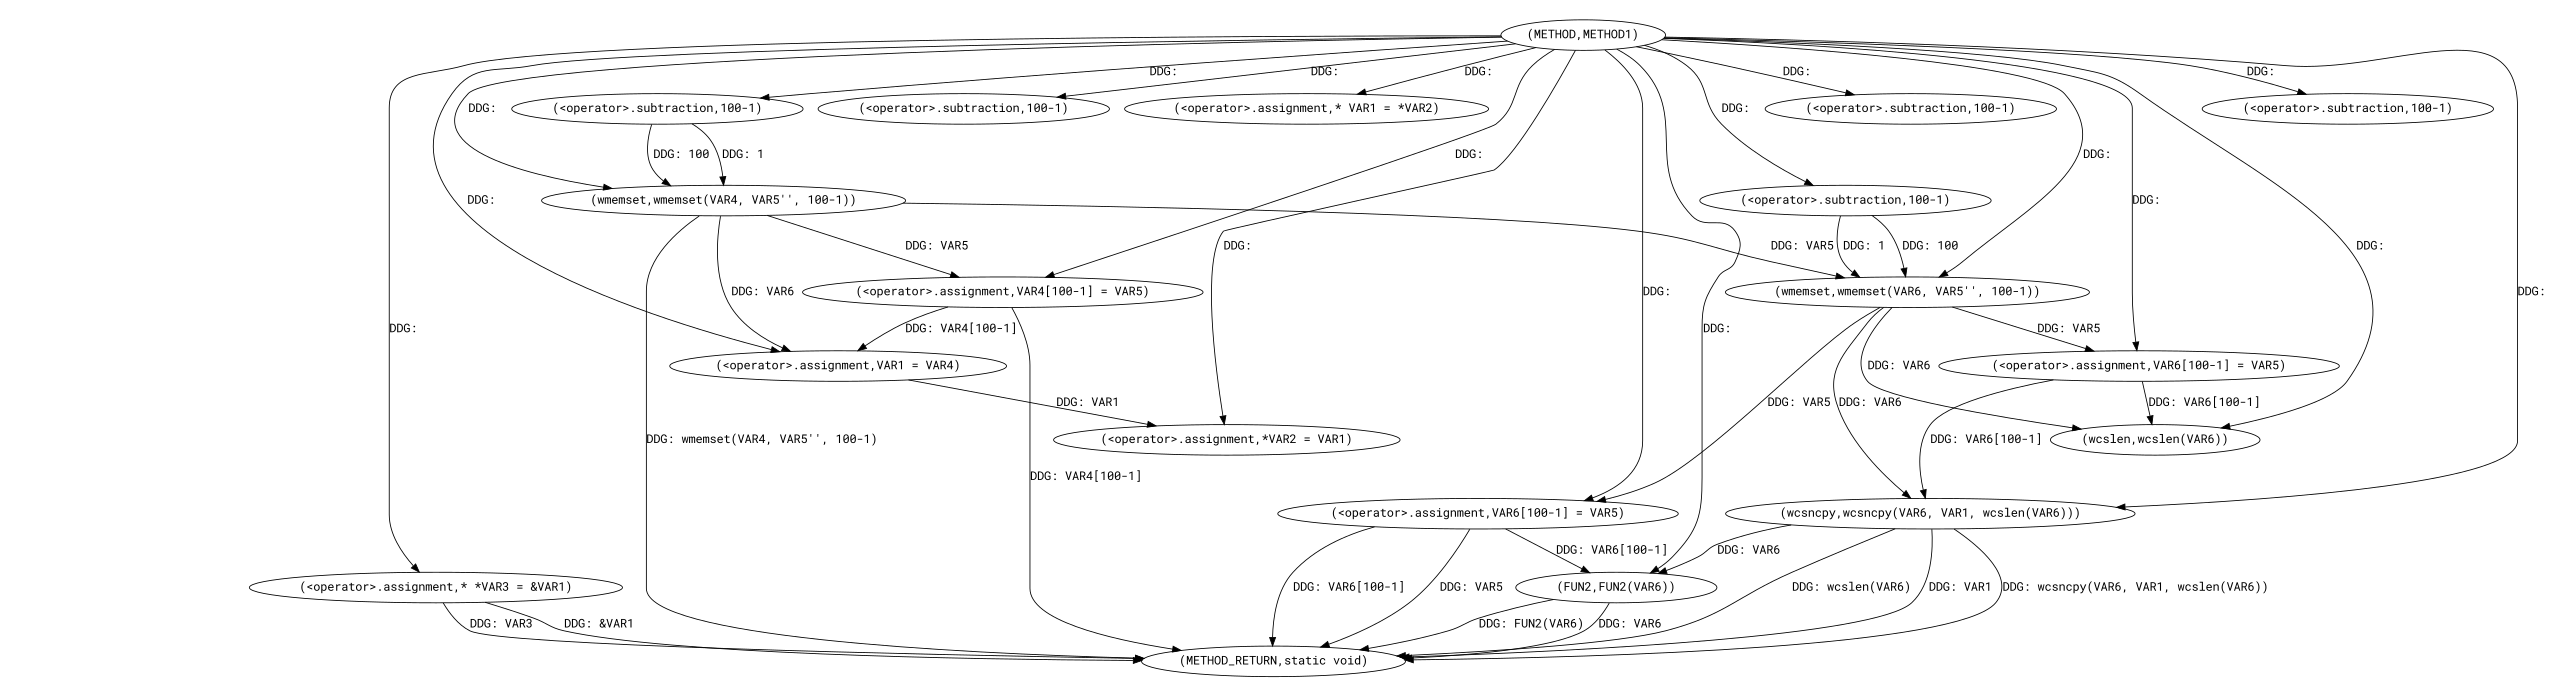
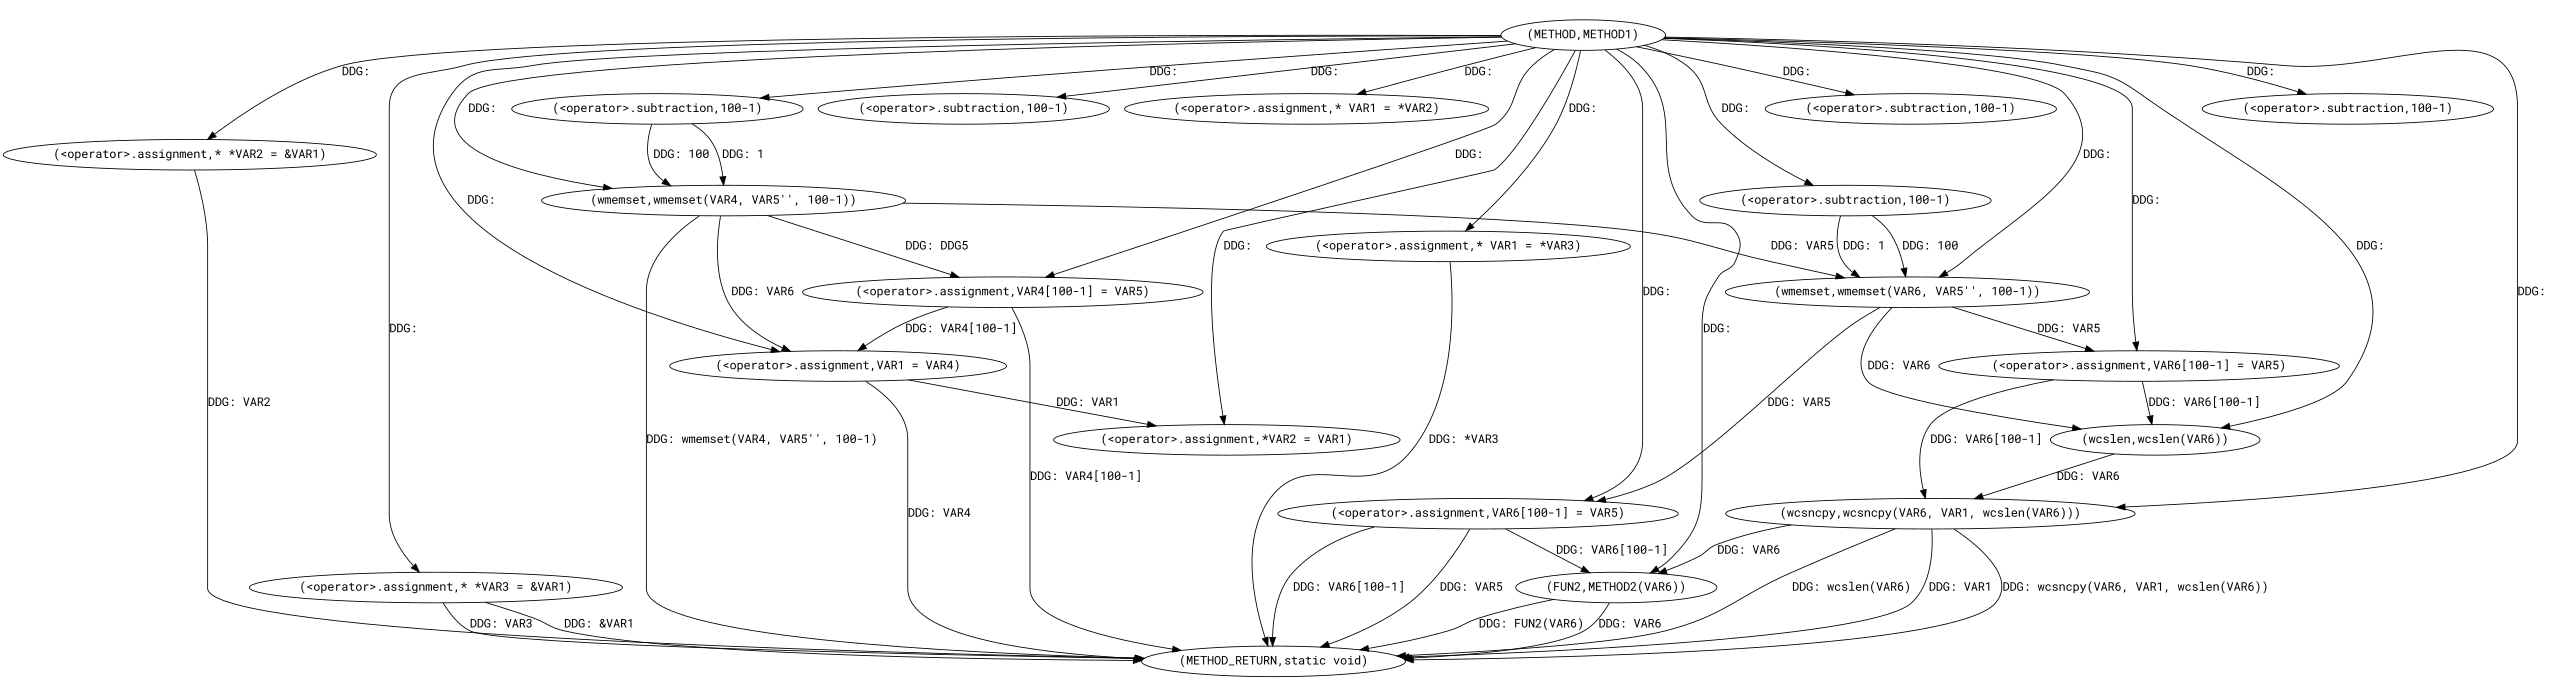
node "(<operator>.assignment,* *VAR2 = &VAR1)": added
edge "(wmemset,wmemset(VAR4, VAR5'', 100-1))" -> "(<operator>.assignment,VAR4[100-1] = VAR5)": label "DDG: VAR5" -> "DDG: DDG5"
node "(<operator>.assignment,* VAR1 = *VAR3)": added
edge "(wmemset,wmemset(VAR6, VAR5'', 100-1))" -> "(wcsncpy,wcsncpy(VAR6, VAR1, wcslen(VAR6)))": now "(wcslen,wcslen(VAR6))" -> "(wcsncpy,wcsncpy(VAR6, VAR1, wcslen(VAR6)))"
node "(FUN2,FUN2(VAR6))": label "(FUN2,FUN2(VAR6))" -> "(FUN2,METHOD2(VAR6))"
edge "(<operator>.assignment,VAR1 = VAR4)" -> "(METHOD_RETURN,static void)": added, label "DDG: VAR4"
